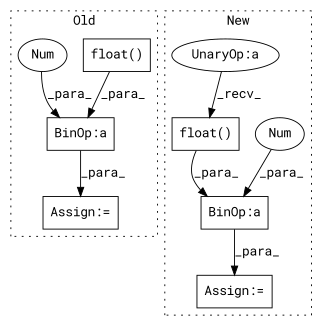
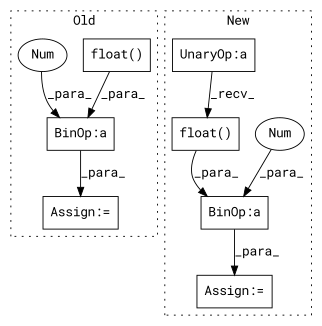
node "UnaryOp:a": shape ellipse -> box
